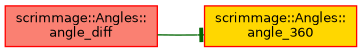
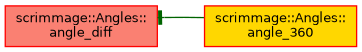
edge "scrimmage::Angles:: angle_diff" -> "scrimmage::Angles:: angle_360": reversed
